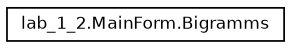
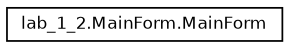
node "lab_1_2.MainForm.Bigramms": label "lab_1_2.MainForm.Bigramms" -> "lab_1_2.MainForm.MainForm"
